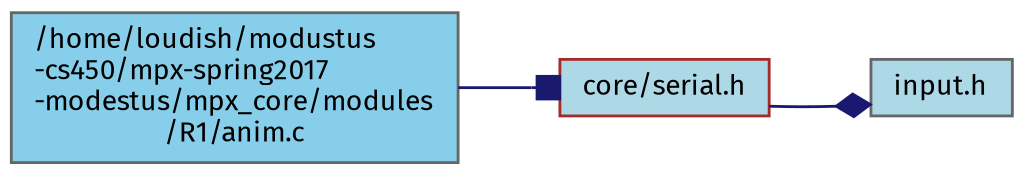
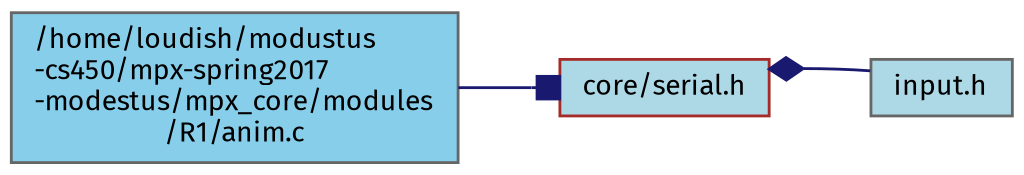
edge "core/serial.h" -> "input.h": reversed
